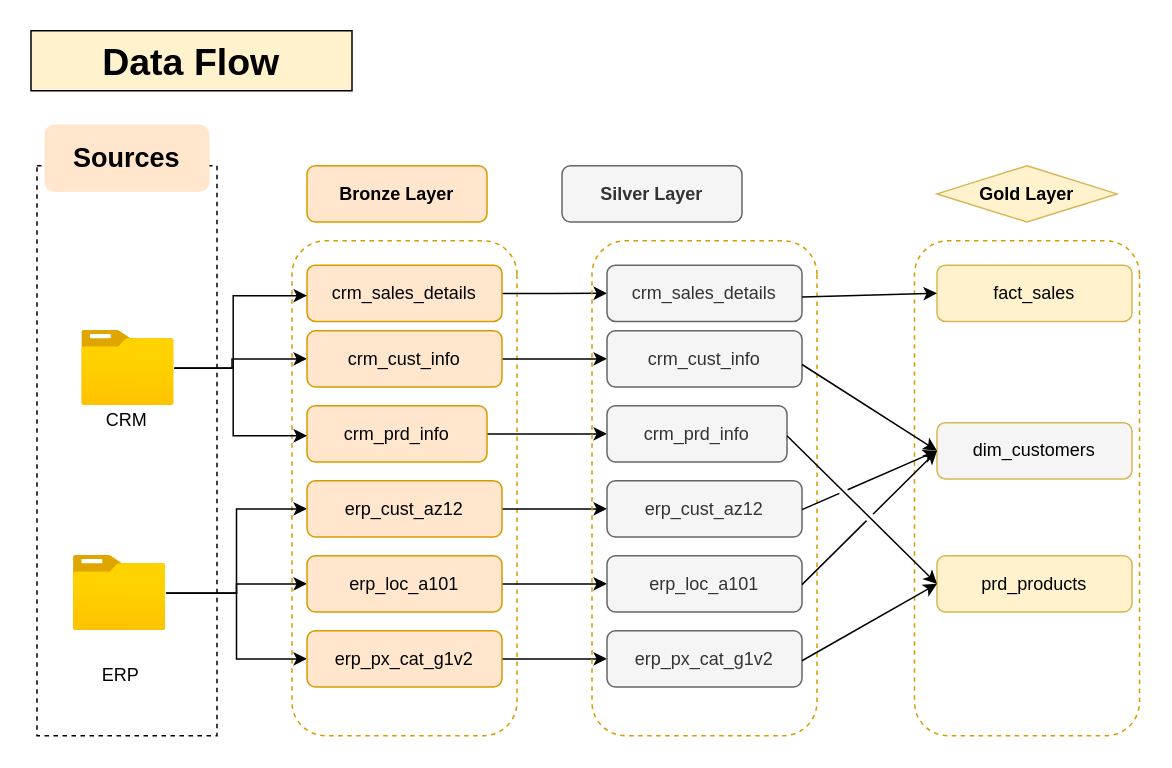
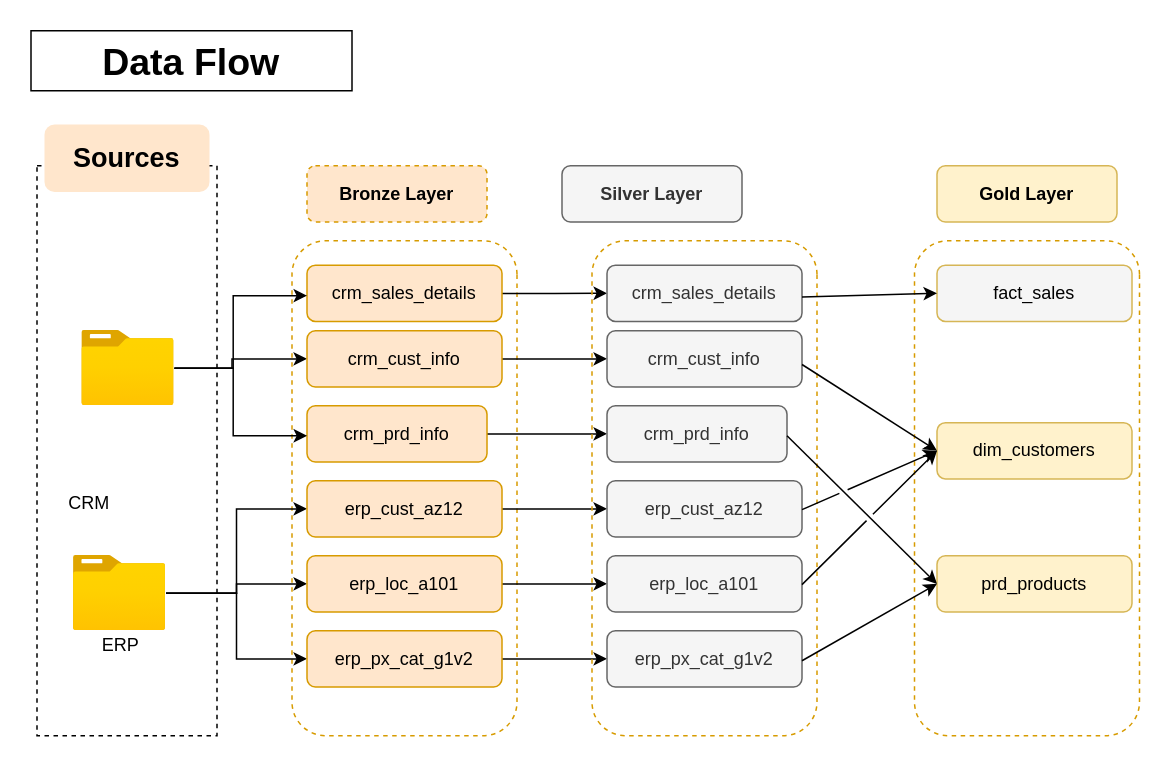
node "Data Flow": fillcolor #fff2cc -> #ffffff
node "Bronze Layer": style solid -> dashed
node "Gold Layer": shape diamond -> rounded rectangle
node "fact_sales": fillcolor #fff2cc -> #f5f5f5
node "CRM": moved (127, 421) -> (89, 503)
node "dim_customers": fillcolor #f5f5f5 -> #fff2cc
node "ERP": moved (121, 676) -> (121, 646)
